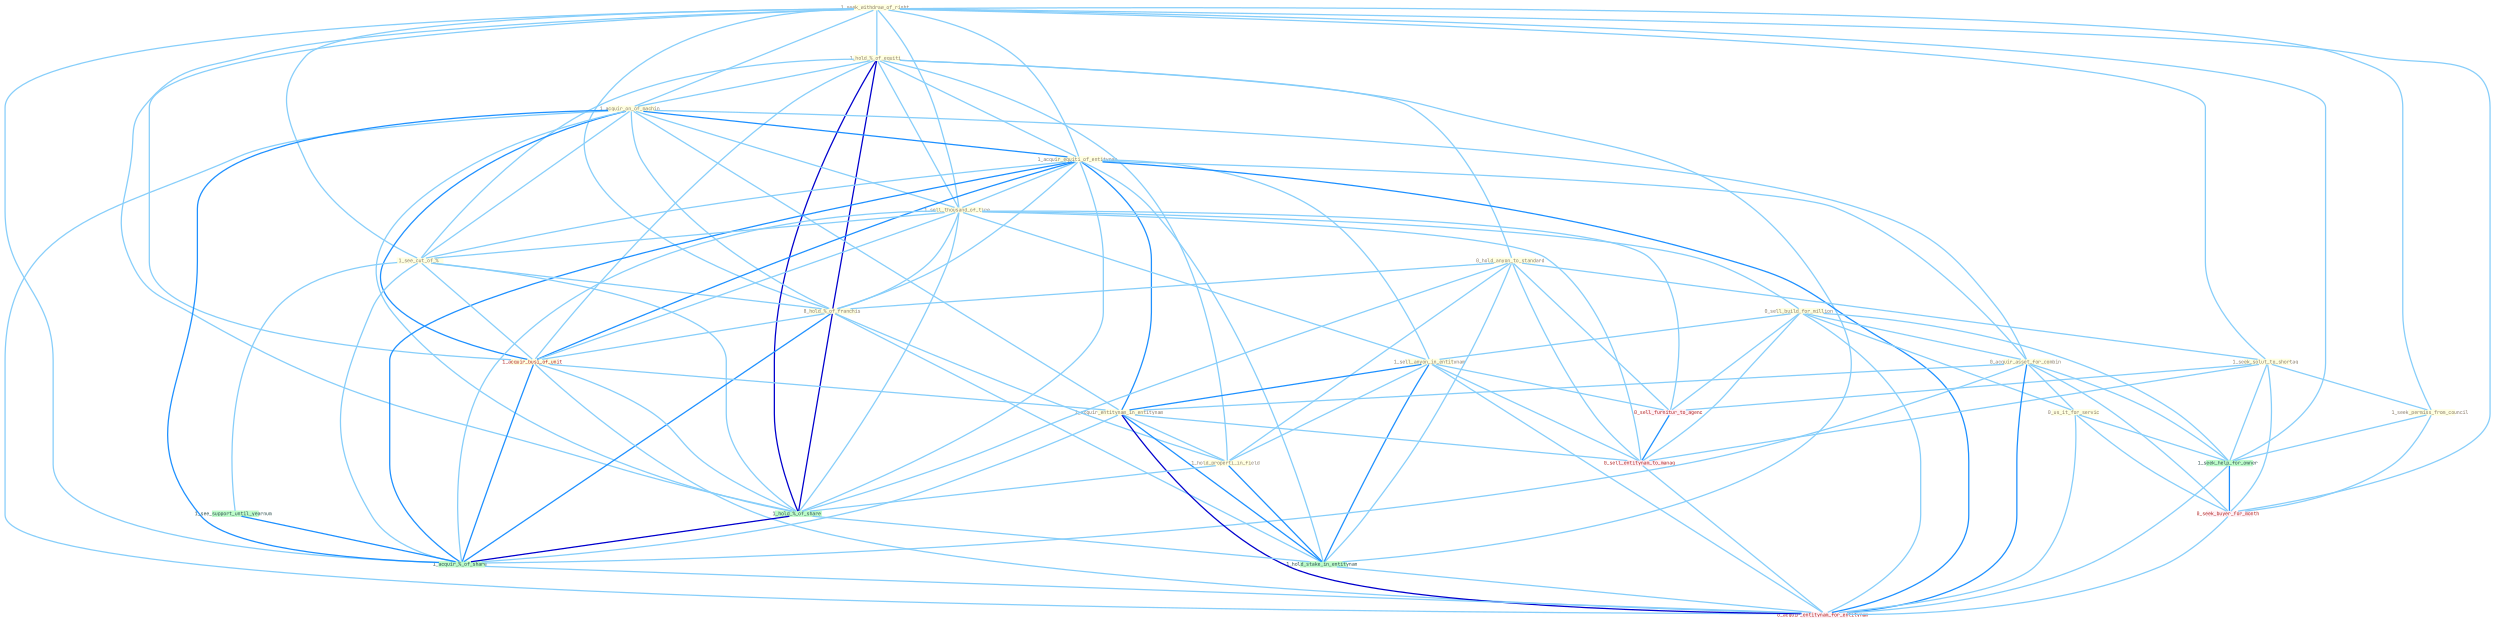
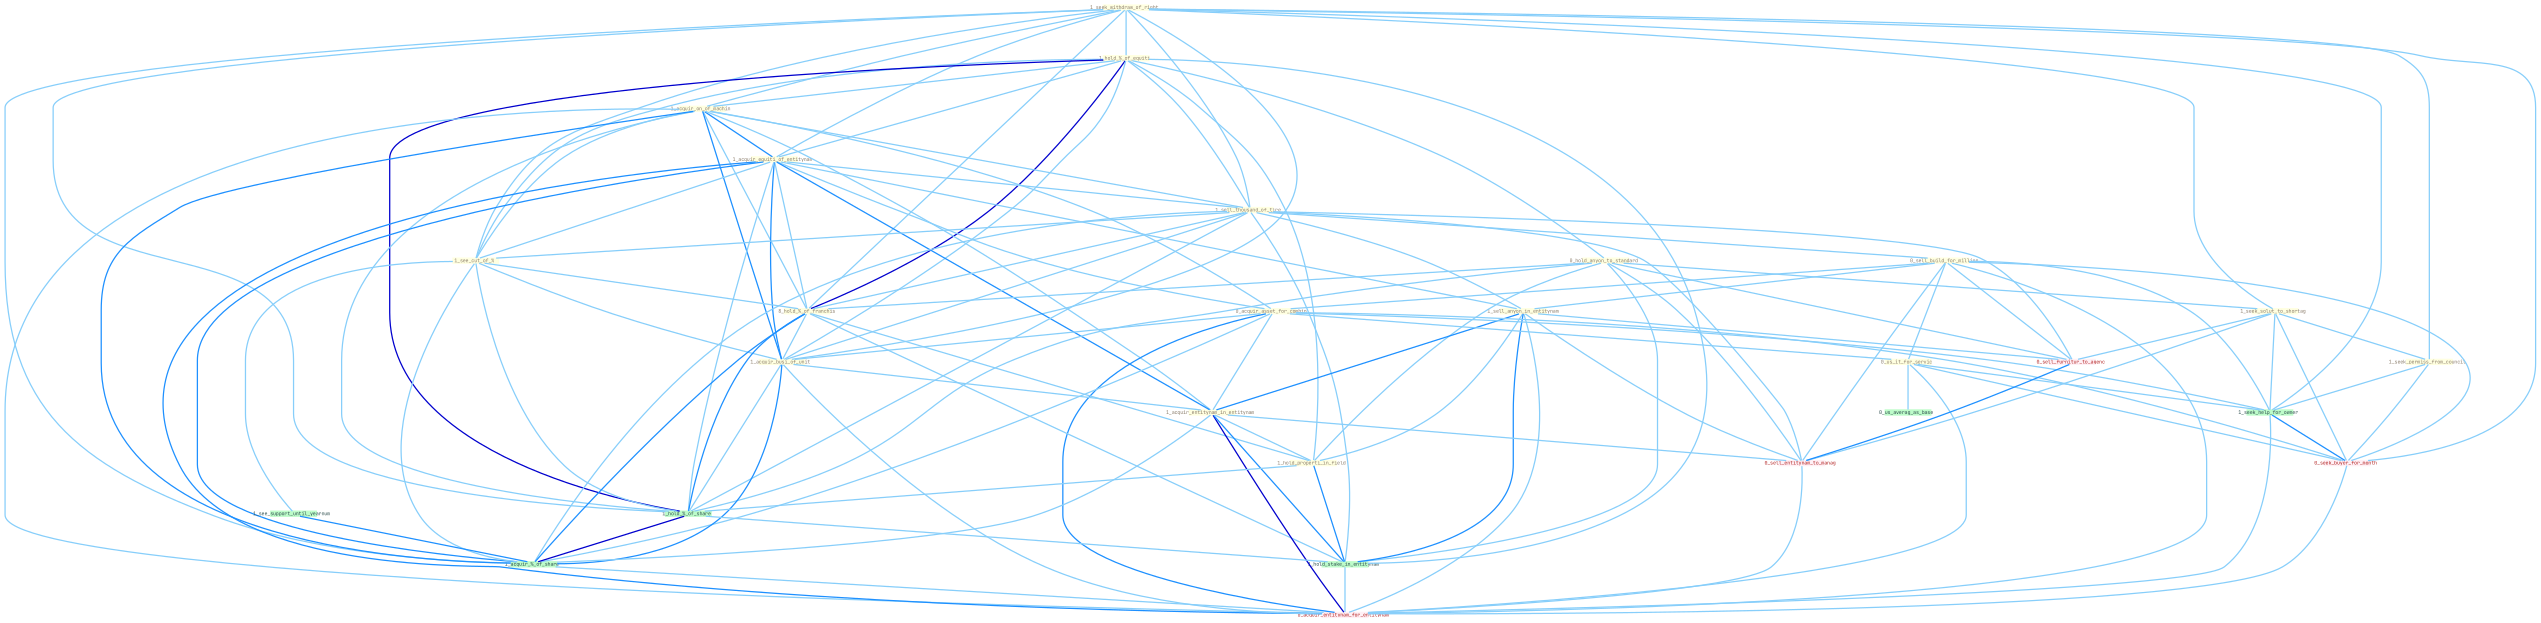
edge "0_sell_build_for_million" -- "0_seek_buyer_for_month": added
edge "0_acquir_asset_for_combin" -- "1_acquir_busi_of_unit": added
edge "1_acquir_equiti_of_entitynam" -- "1_hold_stake_in_entitynam": now "1_sell_thousand_of_tire" -- "1_hold_stake_in_entitynam"
node "1_acquir_busi_of_unit": fontcolor #b22222 -> #8b7d6b
edge "8_hold_%_of_franchis" -- "1_hold_%_of_share": color #0000cd -> #1e90ff
node "0_us_averag_as_base": added
